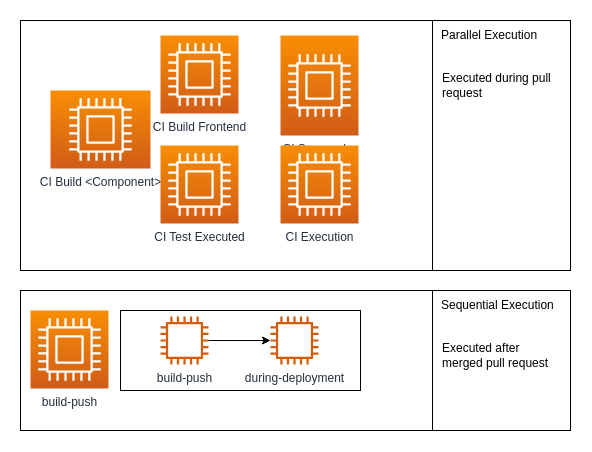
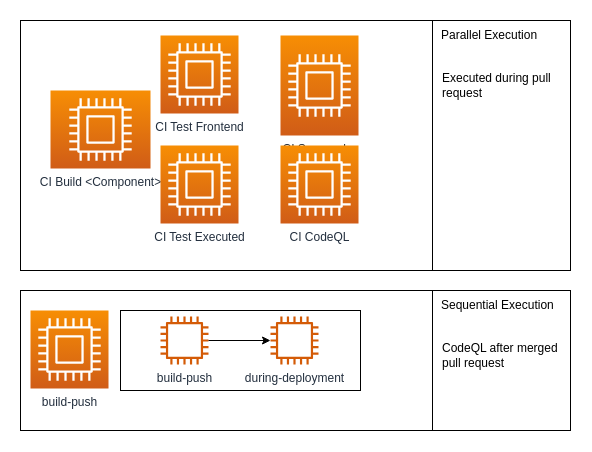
node "CI Build Frontend": label "CI Build Frontend" -> "CI Test Frontend"
node "CI Execution": label "CI Execution" -> "CI CodeQL"
node "Executed after merged pull request": label "Executed after merged pull request" -> "CodeQL after merged pull request"
